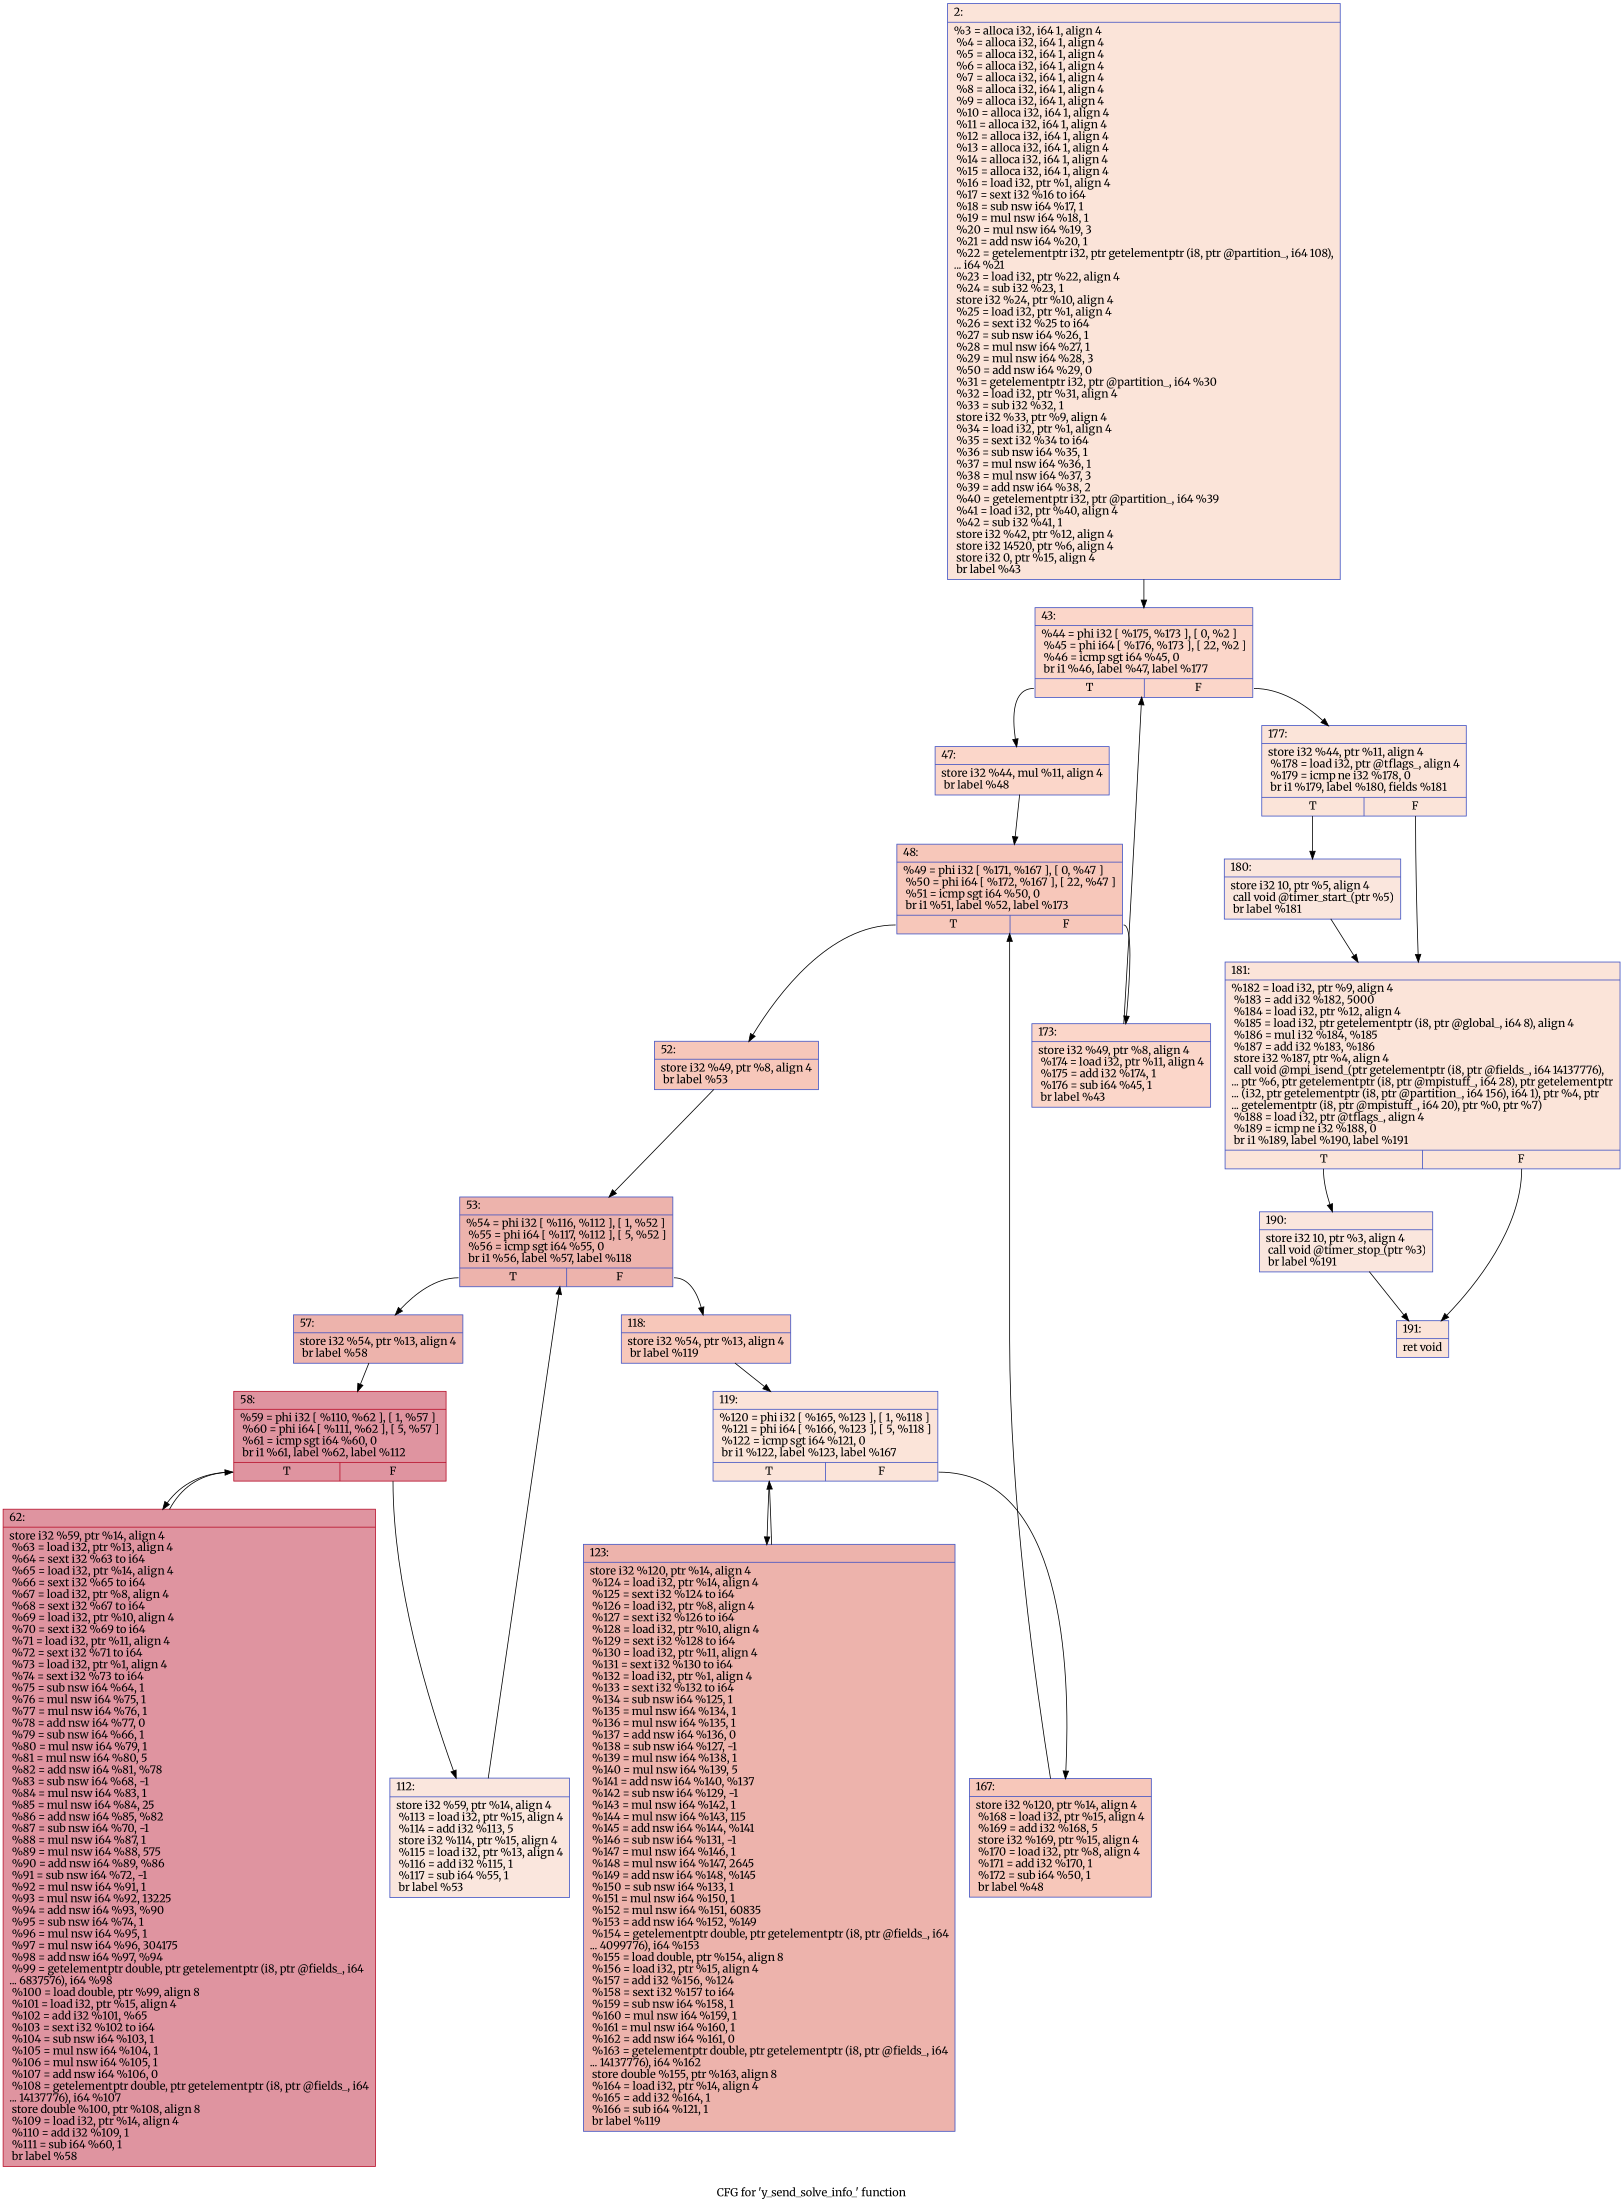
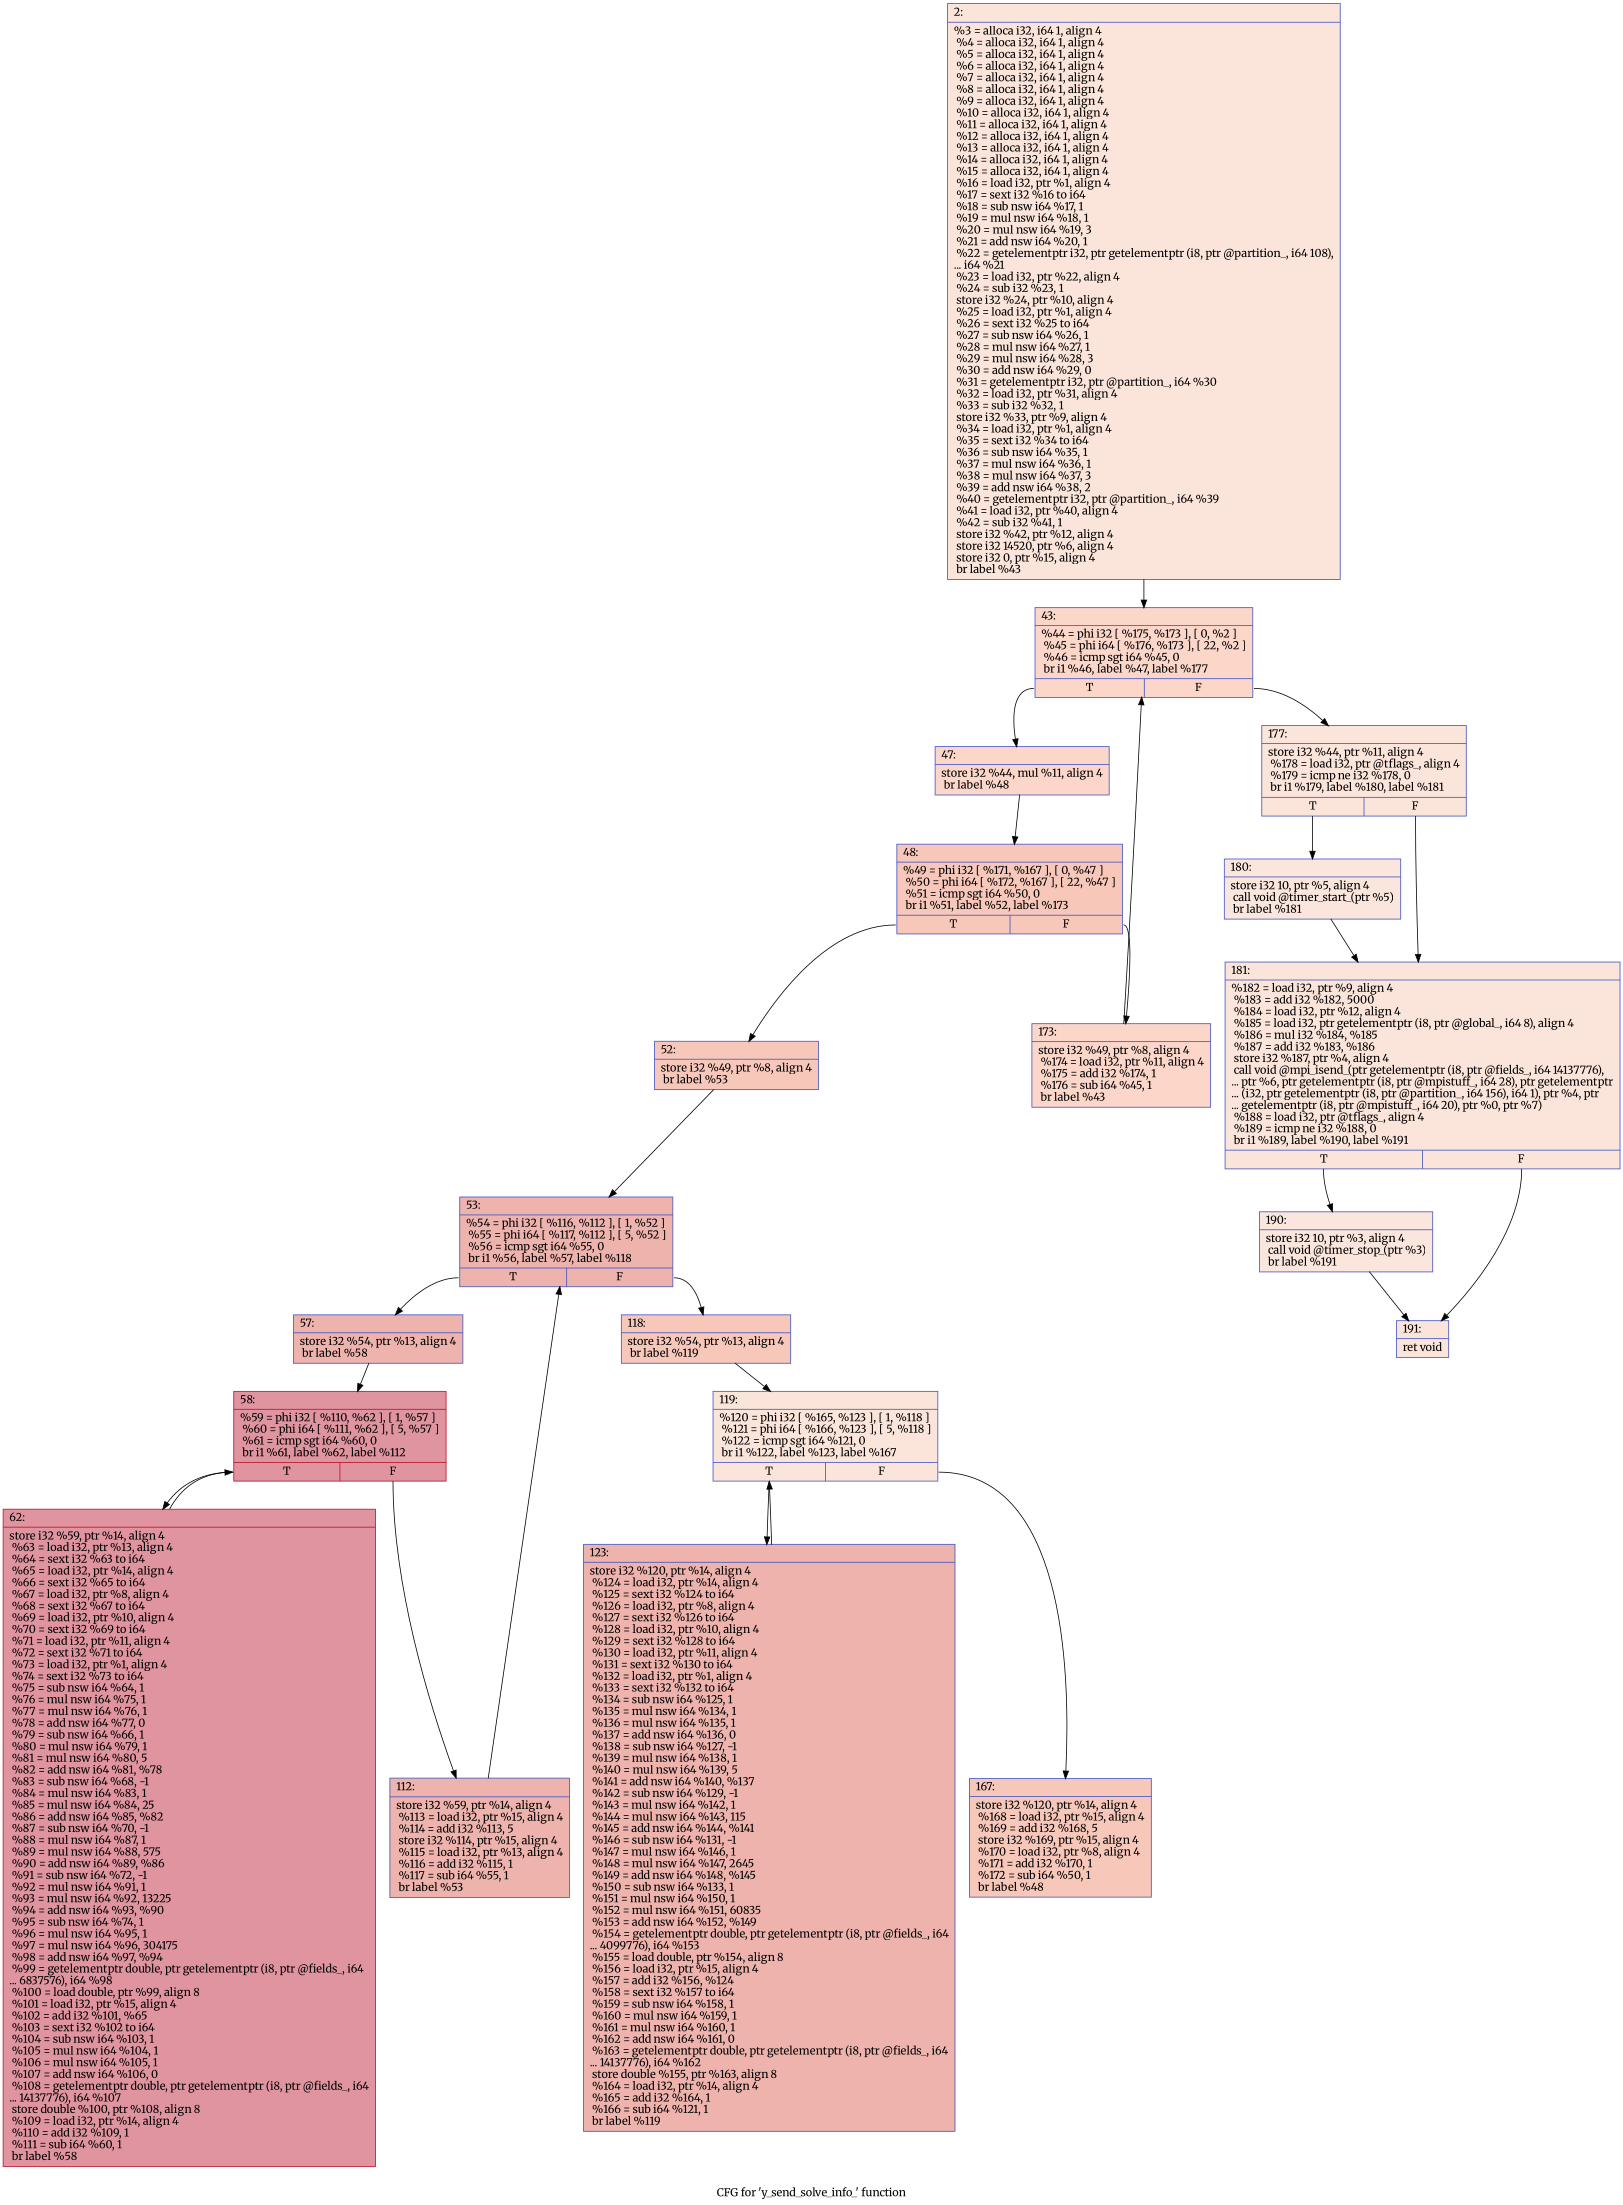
node "2:": text "%50 = add nsw i64 %29, 0" -> "%30 = add nsw i64 %29, 0"
node "177:": text "br i1 %179, label %180, fields %181" -> "br i1 %179, label %180, label %181"
edge "167:" -> "48:": removed
node "112:": fillcolor #f3c7b170 -> #d6524470
